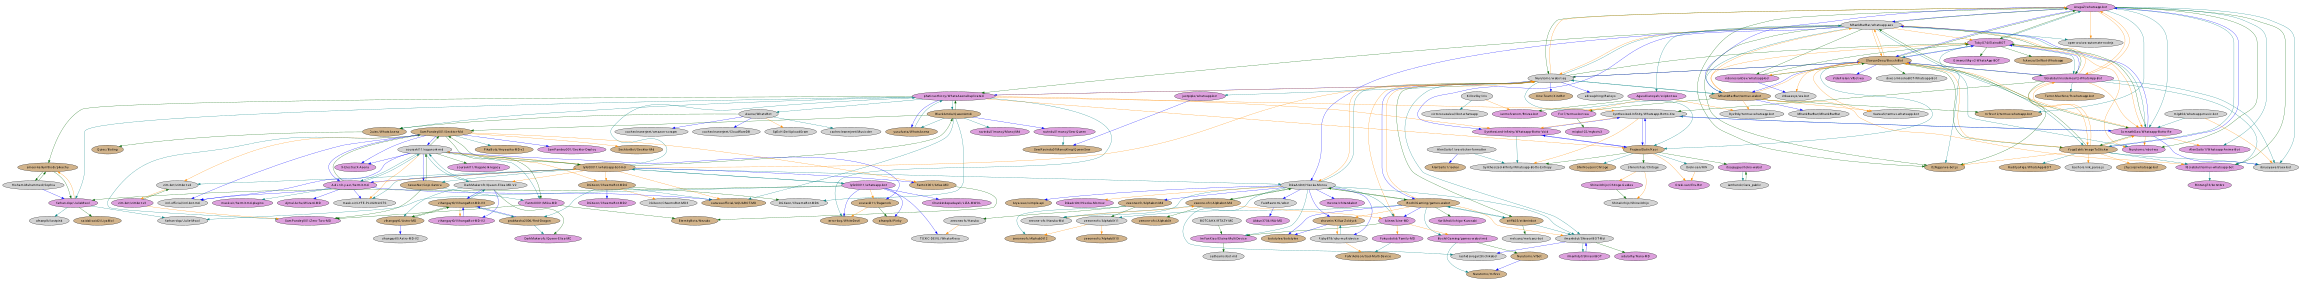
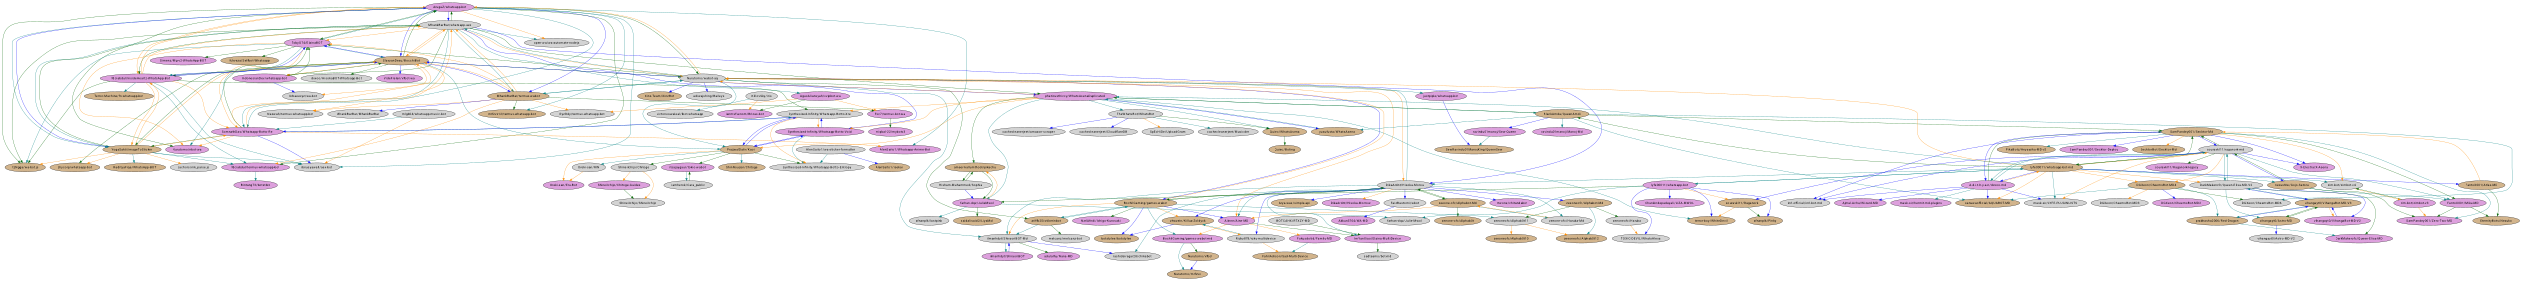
edge "SomnathDas/Whatsapp-Botto-Re" -> "MhankBarBar/whatsapp-aex": color blue -> darkorange
edge "SlavyanDesu/BocchiBot" -> "SomnathDas/Whatsapp-Botto-Re": now "SlavyanDesu/BocchiBot" -> "zhycorp/whatsapp-bot"
node "Asena/WhatsBot": label "Asena/WhatsBot" -> "TheWhatsBot/WhatsBot"
edge "SamPandey001/Secktor-Md" -> "FantoX001/Atlas-MD": reversed
node "A-d-i-t-h-y-a-n/hermit-md": label "A-d-i-t-h-y-a-n/hermit-md" -> "A-d-i-t-h-y-a-n/dxxoo-md"
